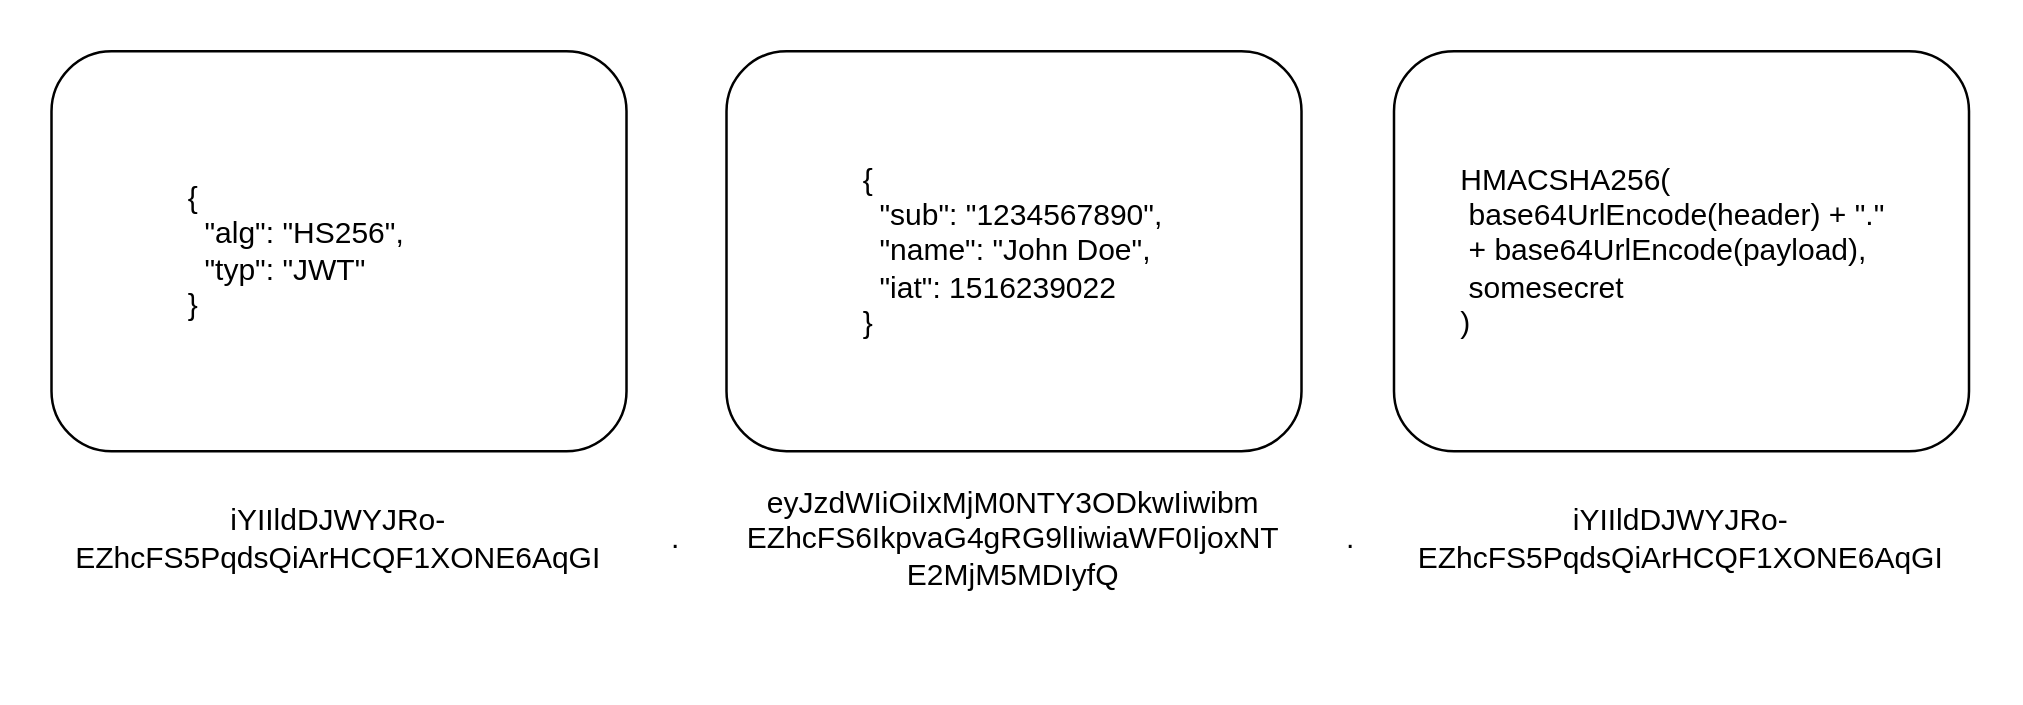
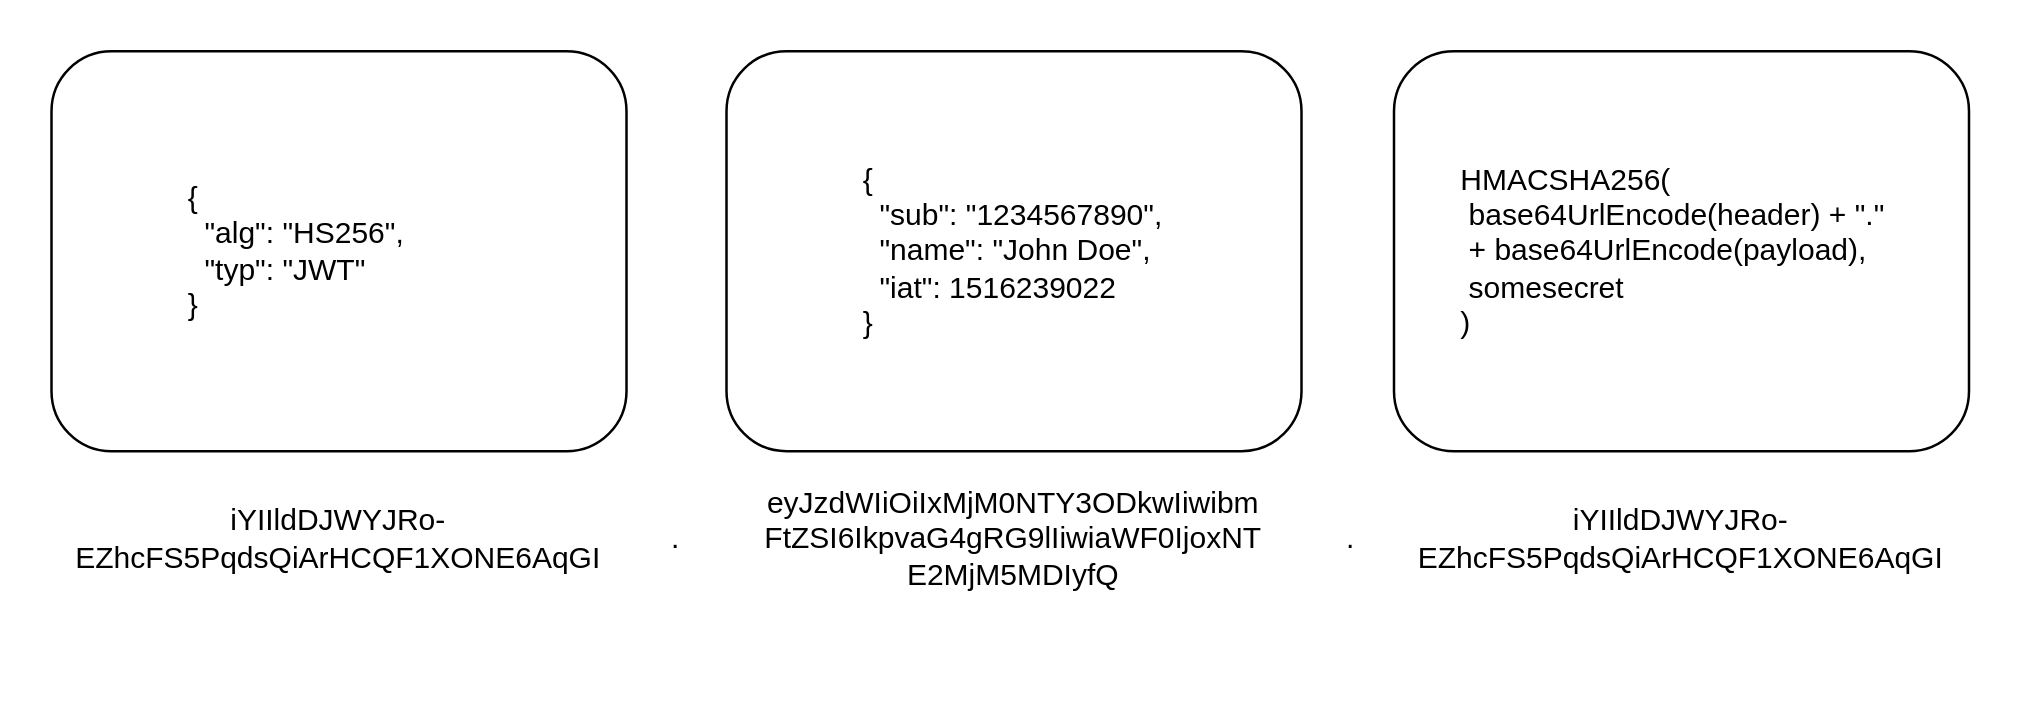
node "eyJzdWIiOiIxMjM0NTY3ODkwIiwibm EZhcFS6IkpvaG4gRG9lIiwiaWF0IjoxNT E2MjM5MDIyfQ": label "eyJzdWIiOiIxMjM0NTY3ODkwIiwibm EZhcFS6IkpvaG4gRG9lIiwiaWF0IjoxNT E2MjM5MDIyfQ" -> "eyJzdWIiOiIxMjM0NTY3ODkwIiwibm FtZSI6IkpvaG4gRG9lIiwiaWF0IjoxNT E2MjM5MDIyfQ"
